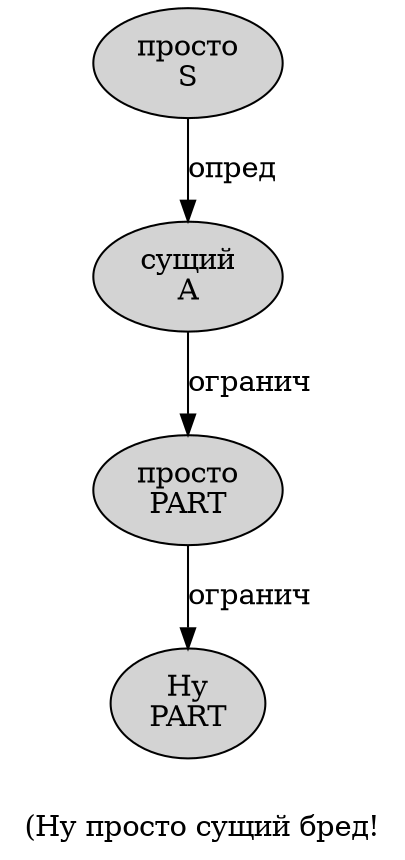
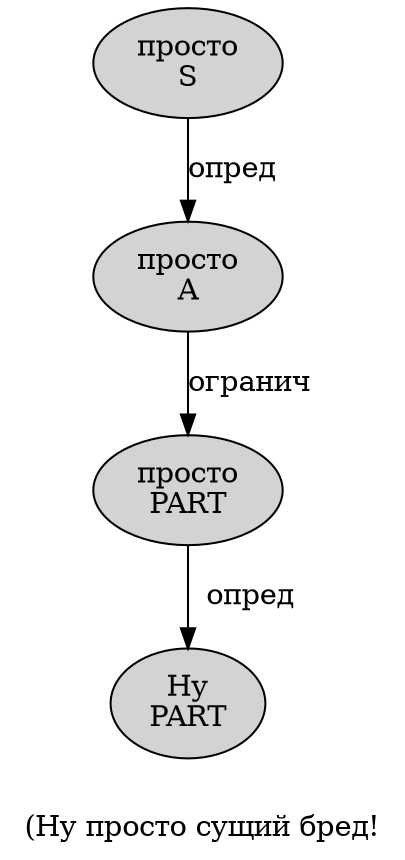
node "сущий A": label "сущий A" -> "просто A"
edge "просто PART" -> "Ну PART": label "огранич" -> "опред"
